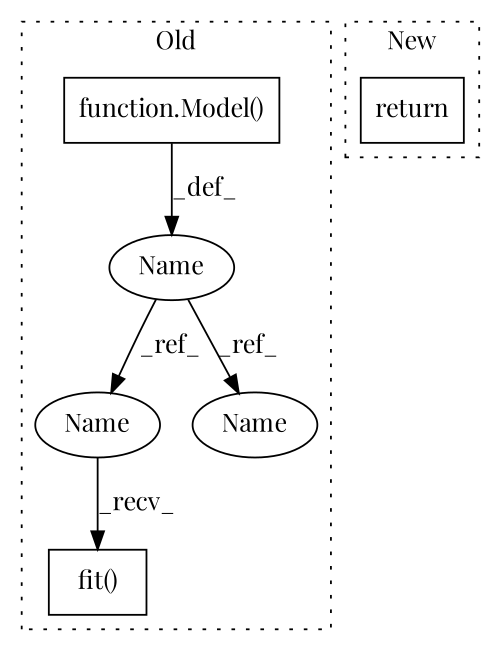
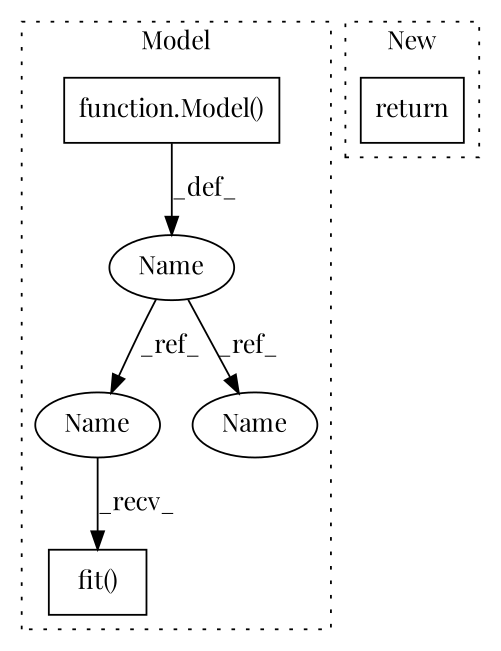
cluster "Old": label "Old" -> "Model"
